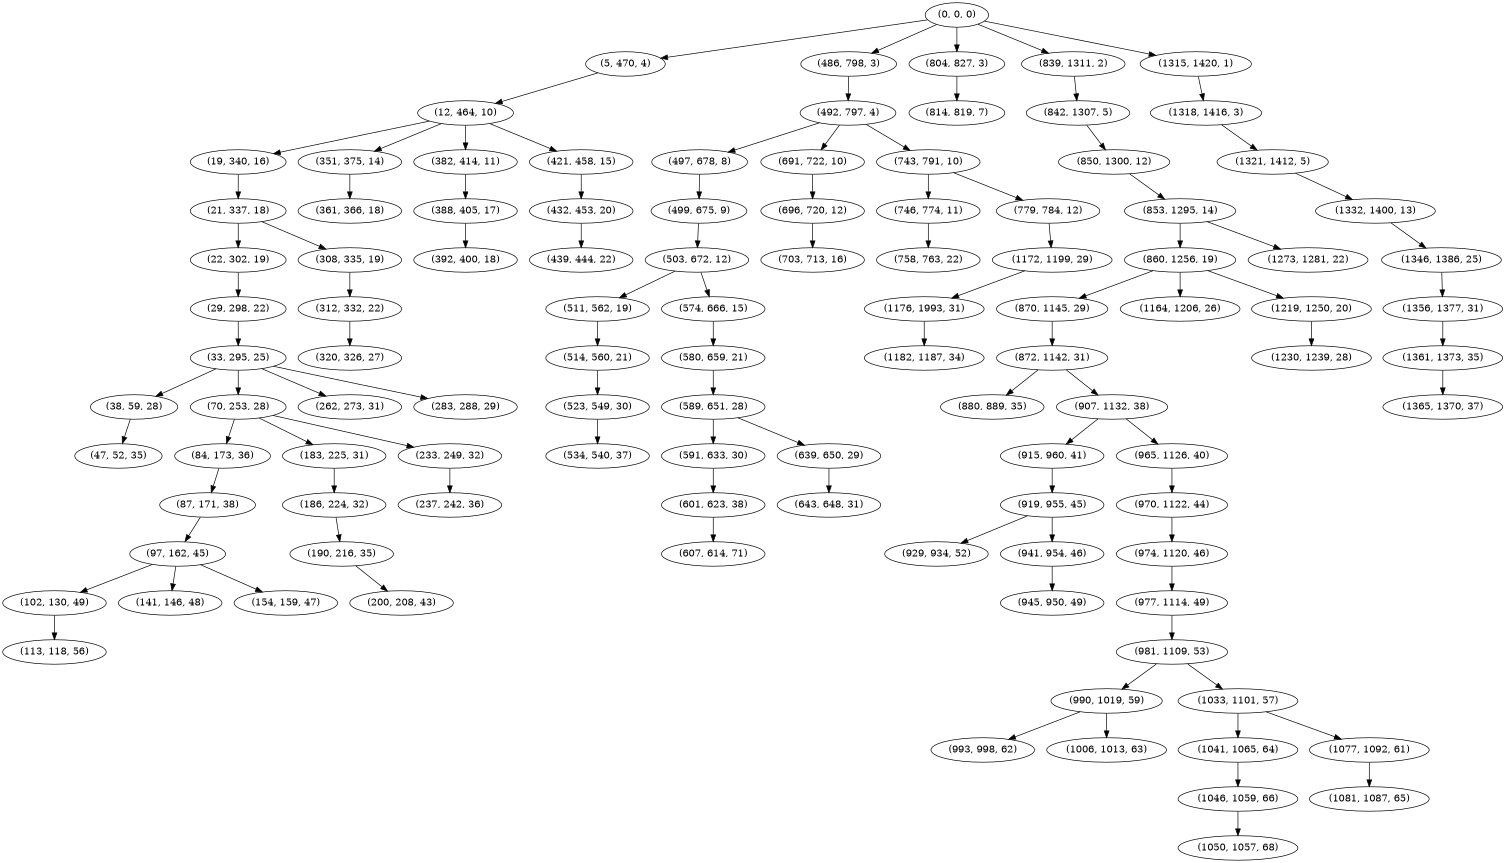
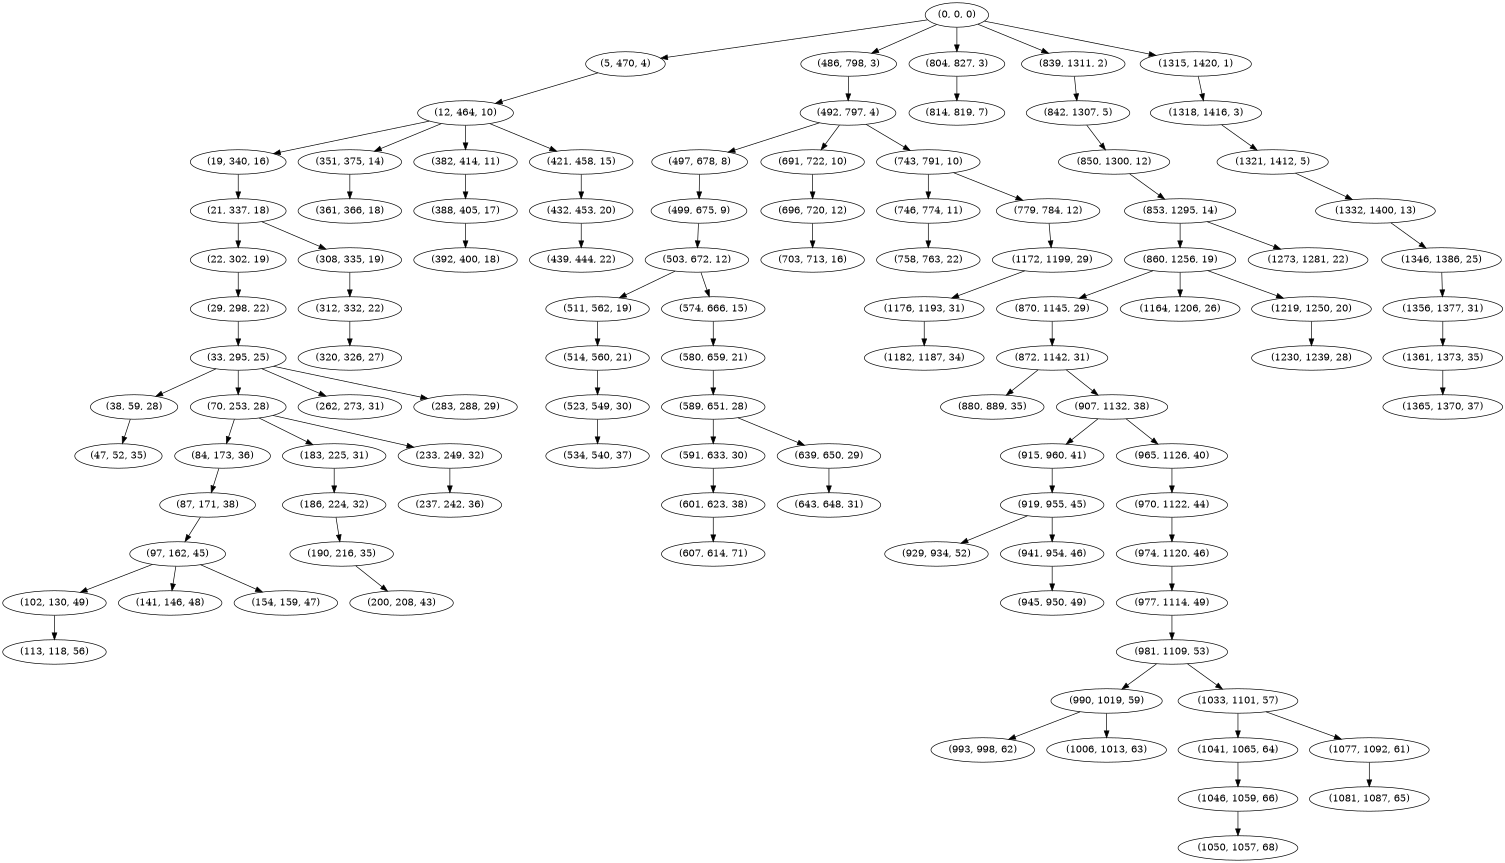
node "(1176, 1993, 31)": label "(1176, 1993, 31)" -> "(1176, 1193, 31)"
